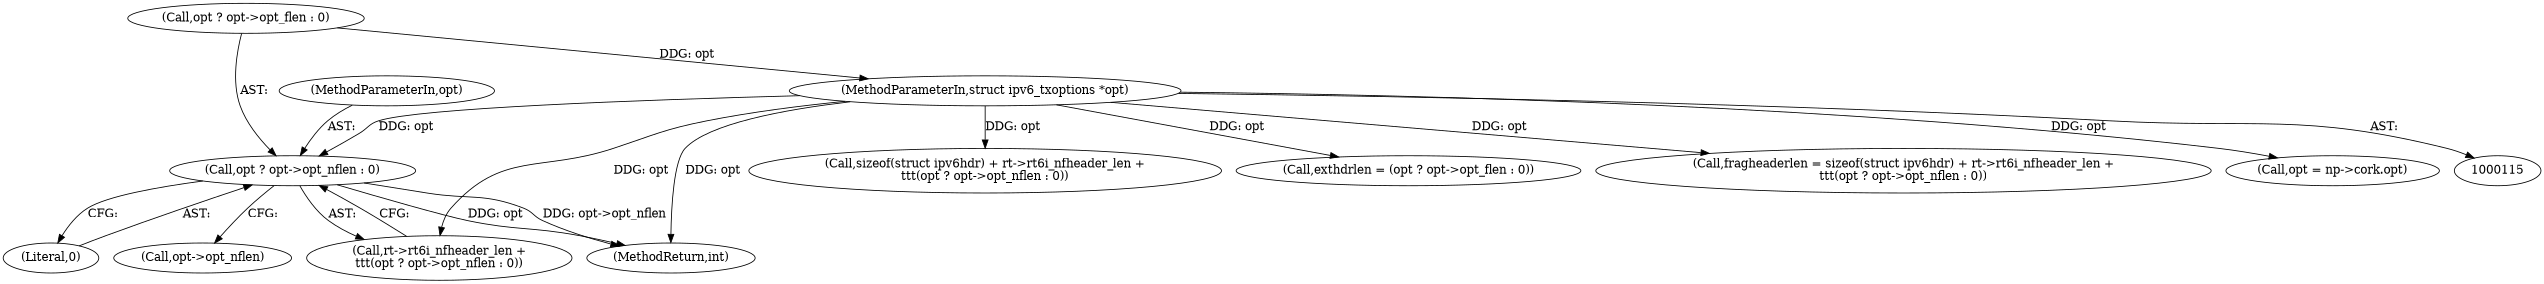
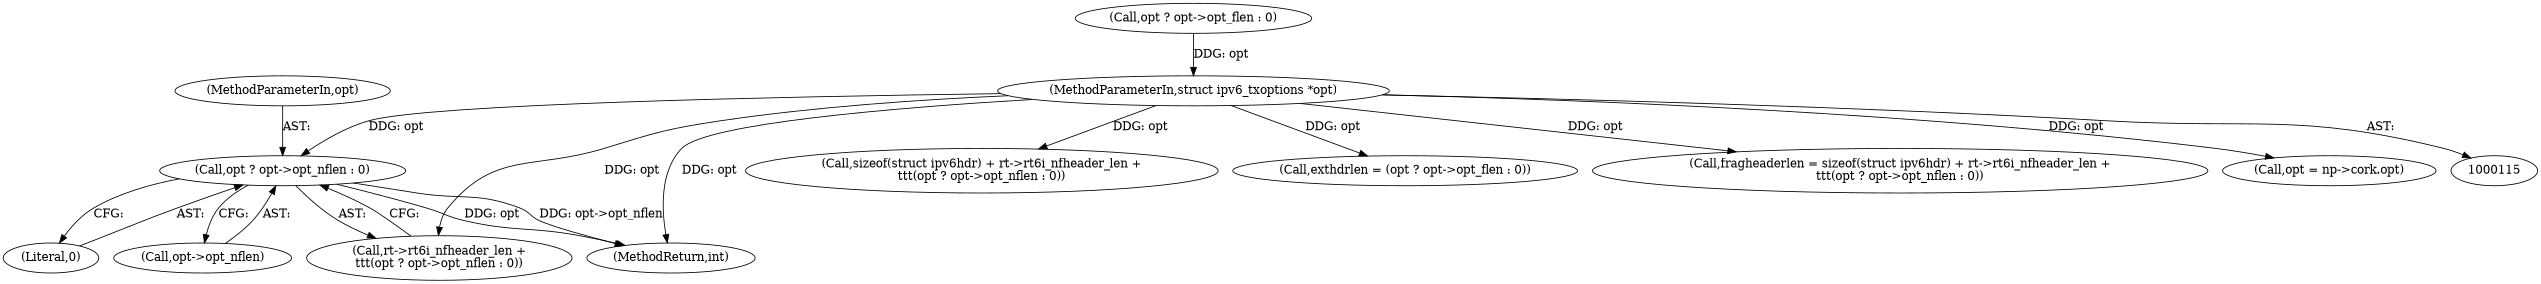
edge "(Call,opt ? opt->opt_flen : 0)" -> "(Call,opt ? opt->opt_nflen : 0)": now "(Call,opt->opt_nflen)" -> "(Call,opt ? opt->opt_nflen : 0)"
